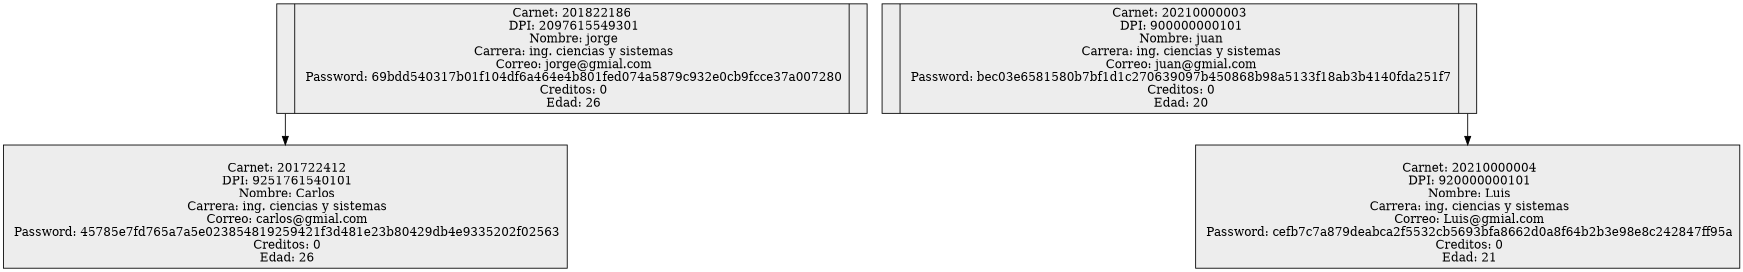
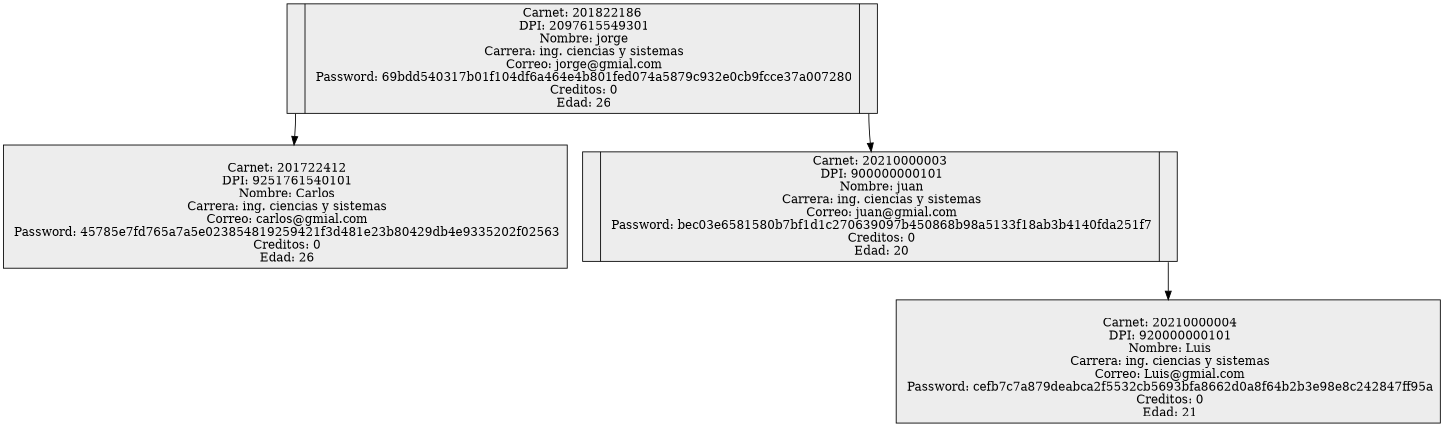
edge "Carnet: 201822186" -> "Carnet: 20210000003": added
